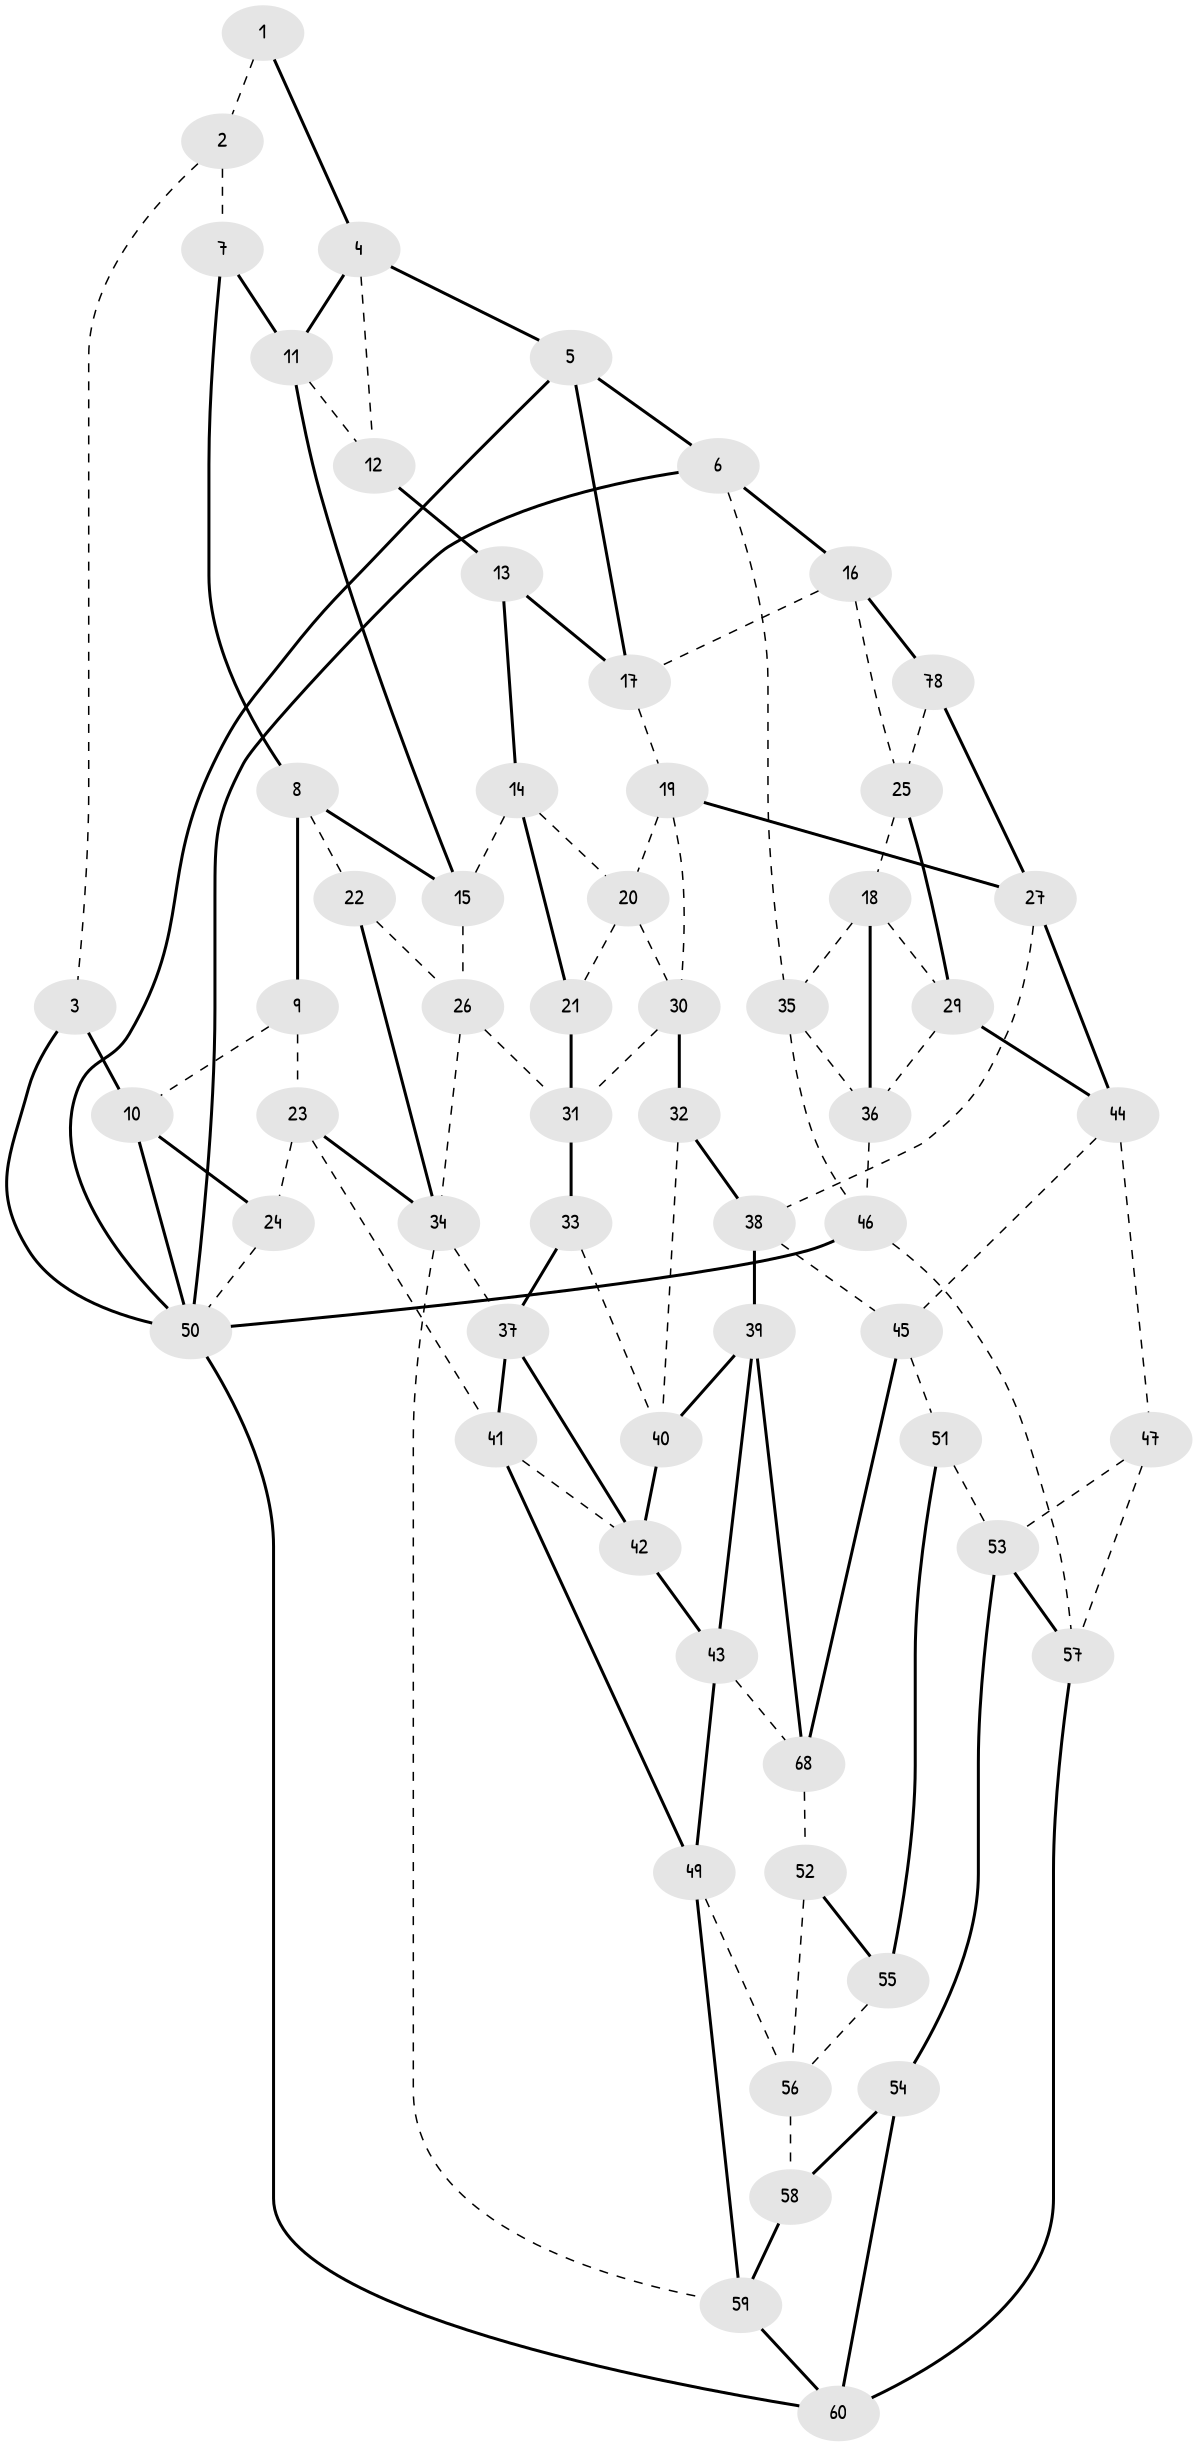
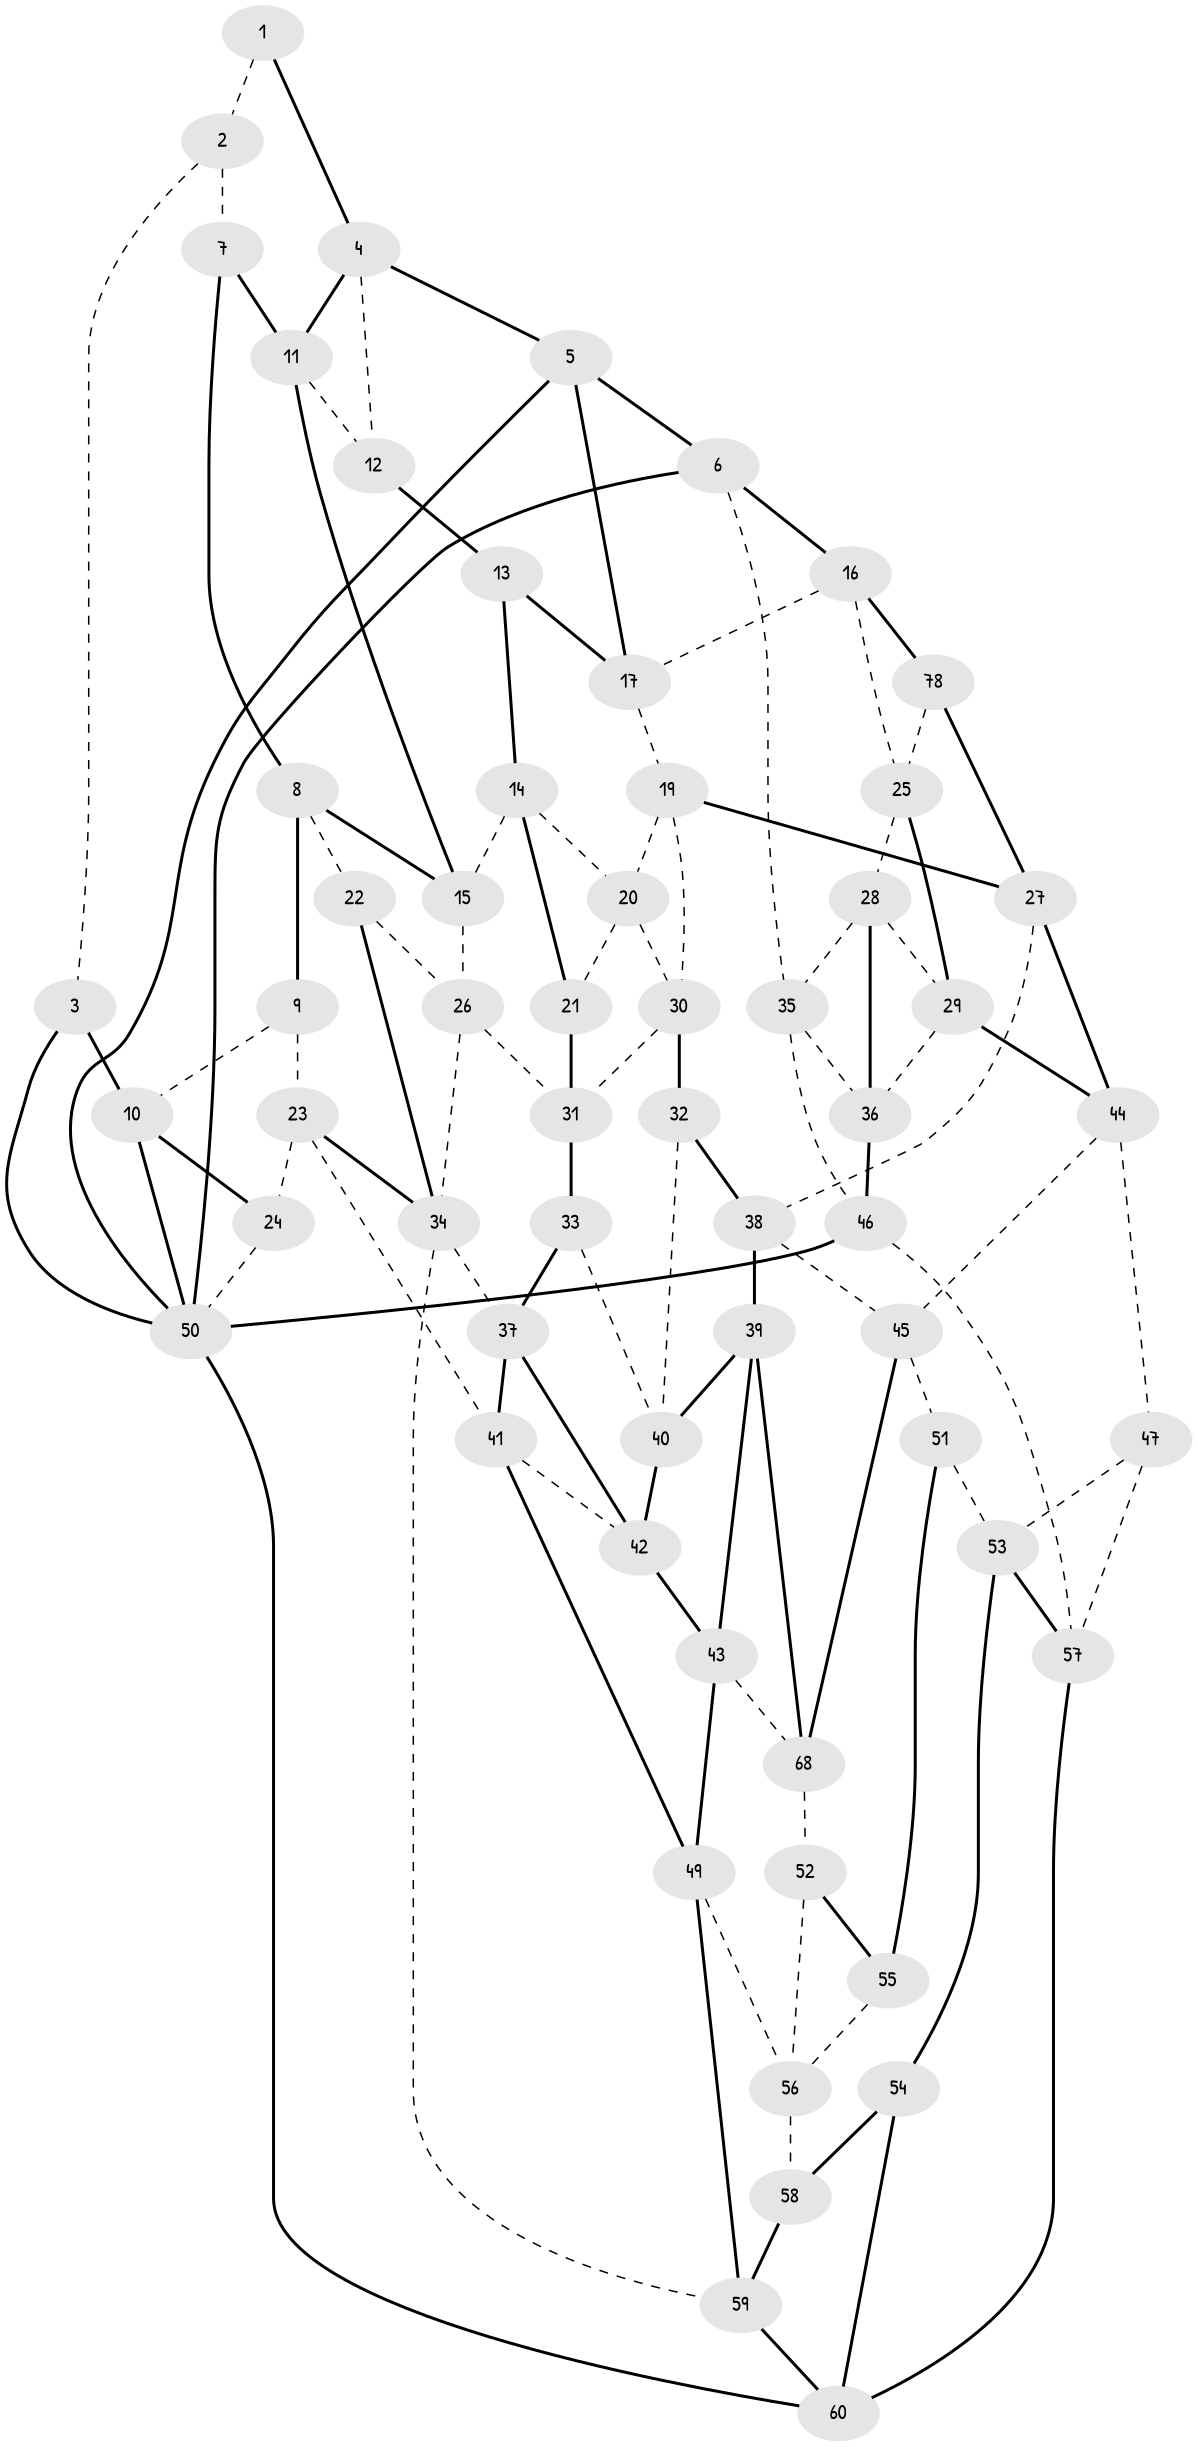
node "18": label "18" -> "28"
edge "36" -- "46": style dashed -> bold
